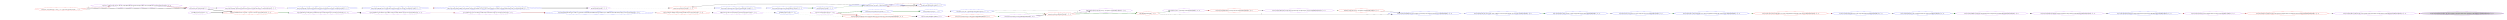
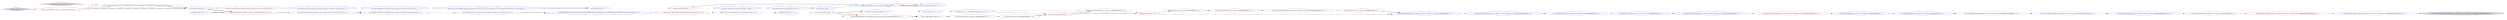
node "testFailedInitializationAndRecovery['0', '0', '1']": added
node "testSkipOffsetGaps['0', '1', '0']": added
edge "supervisor.runInternal()@@@14@@@['1', '1', '0']" -> "verifyAll()@@@15@@@['1', '1', '0']": style bold -> dotted
